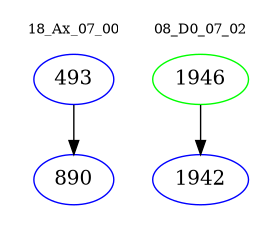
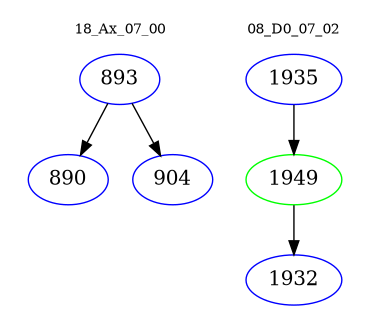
node "493": label "493" -> "893"
node "1946": label "1946" -> "1949"
node "1935": added
node "904": added
node "1942": label "1942" -> "1932"
